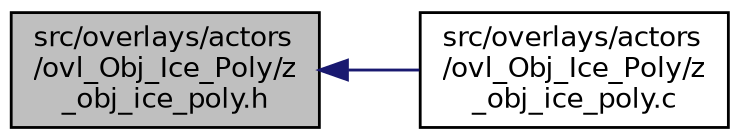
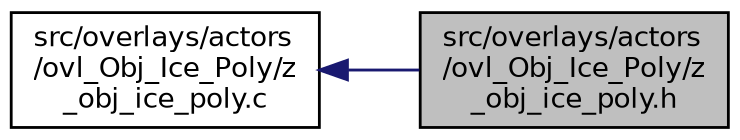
edge "src/overlays/actors /ovl_Obj_Ice_Poly/z _obj_ice_poly.c" -> "src/overlays/actors /ovl_Obj_Ice_Poly/z _obj_ice_poly.h": reversed
